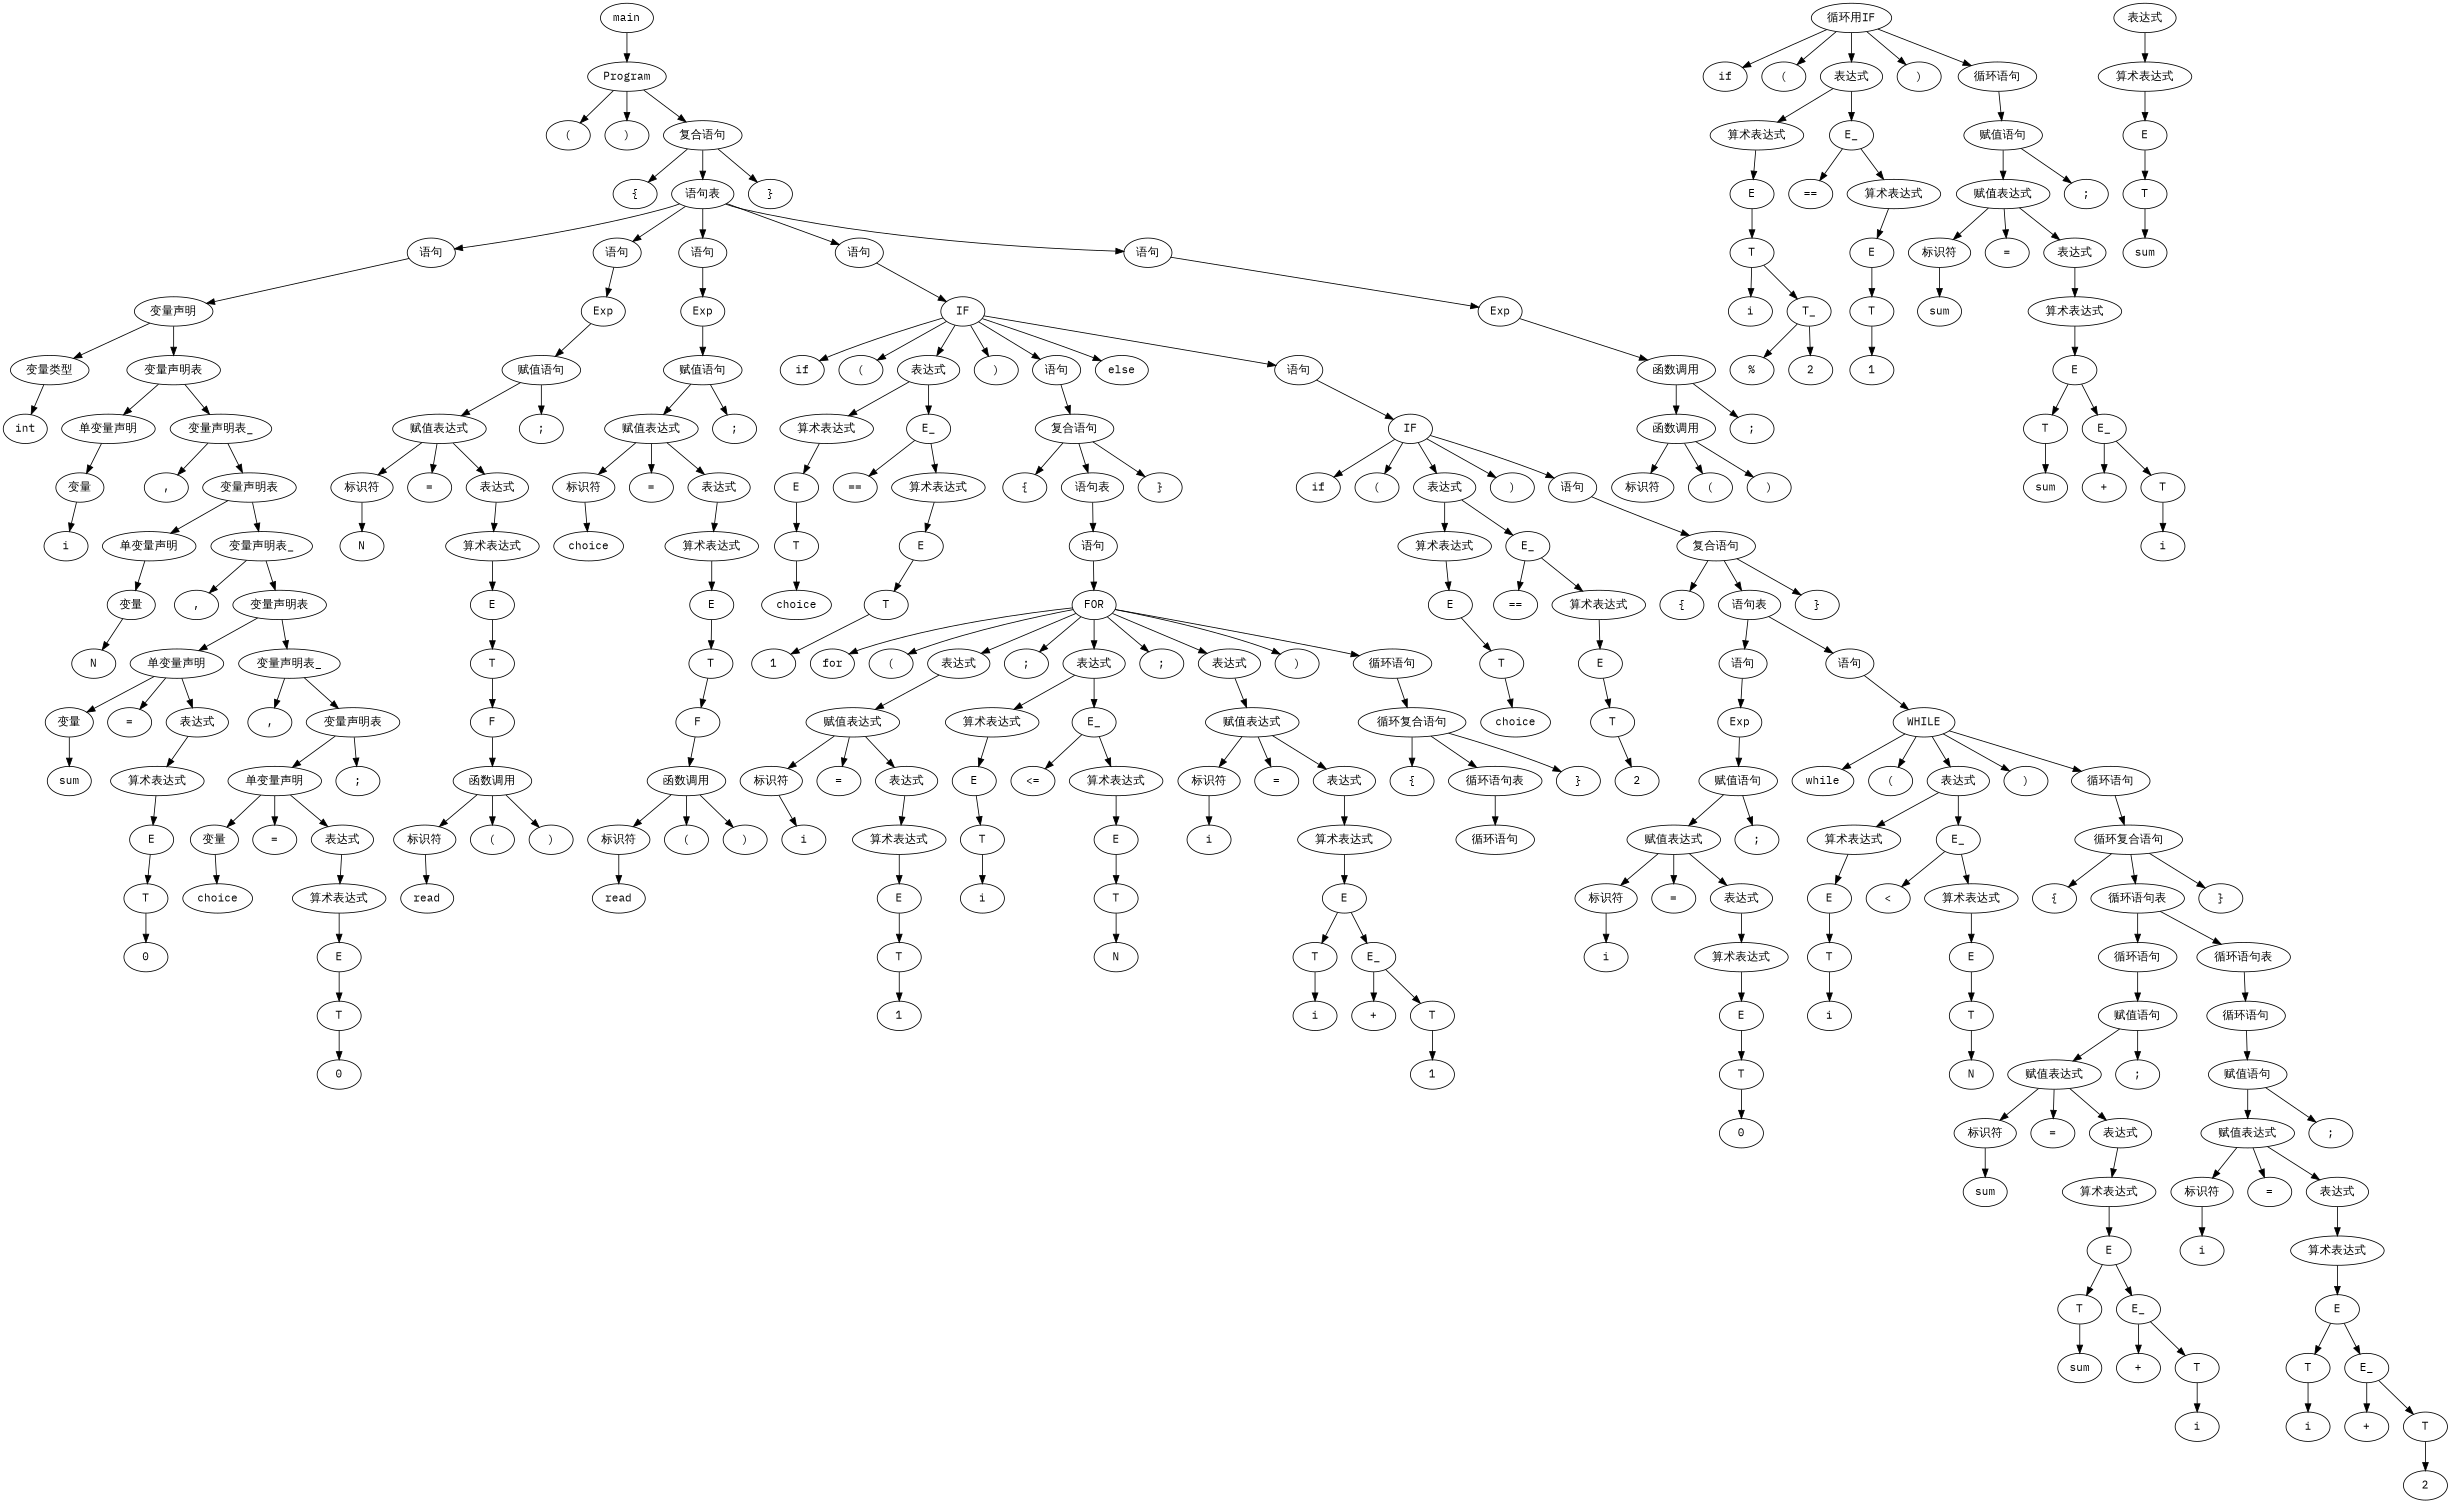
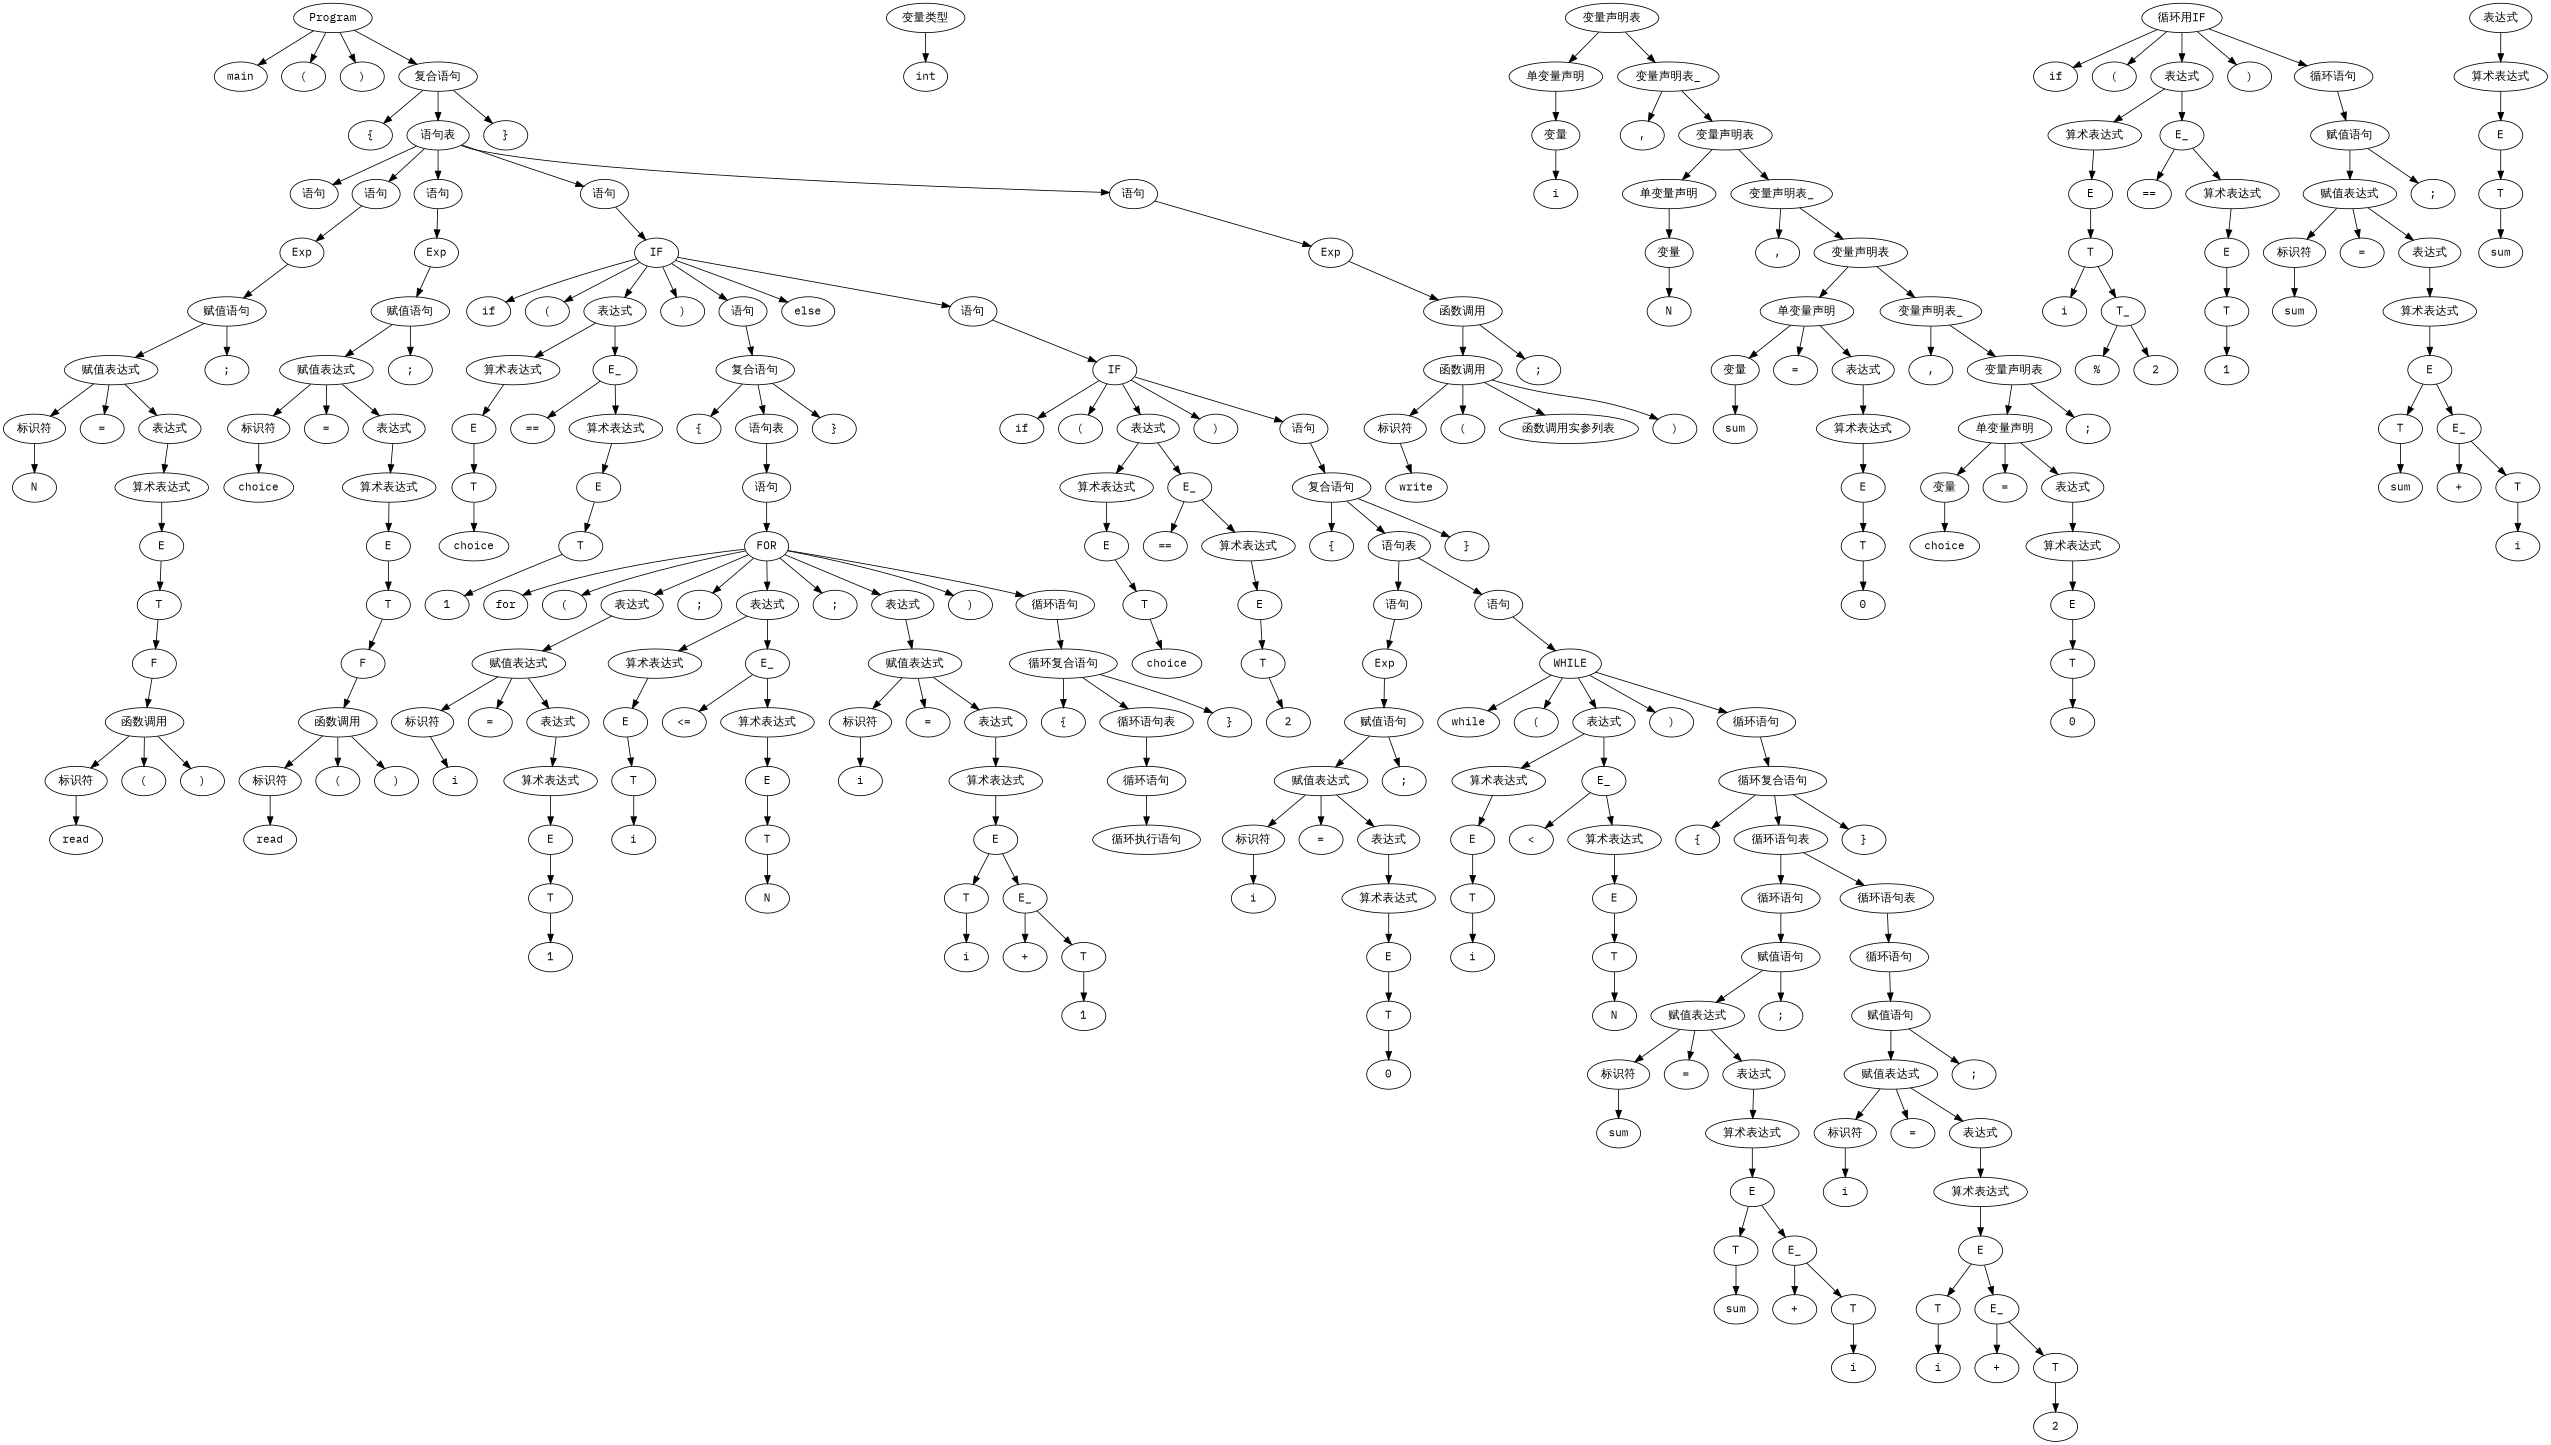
edge "main" -> "Program": reversed
node "变量声明": removed
node "函数调用实参列表": added
node "write": added
node "循环执行语句": added
